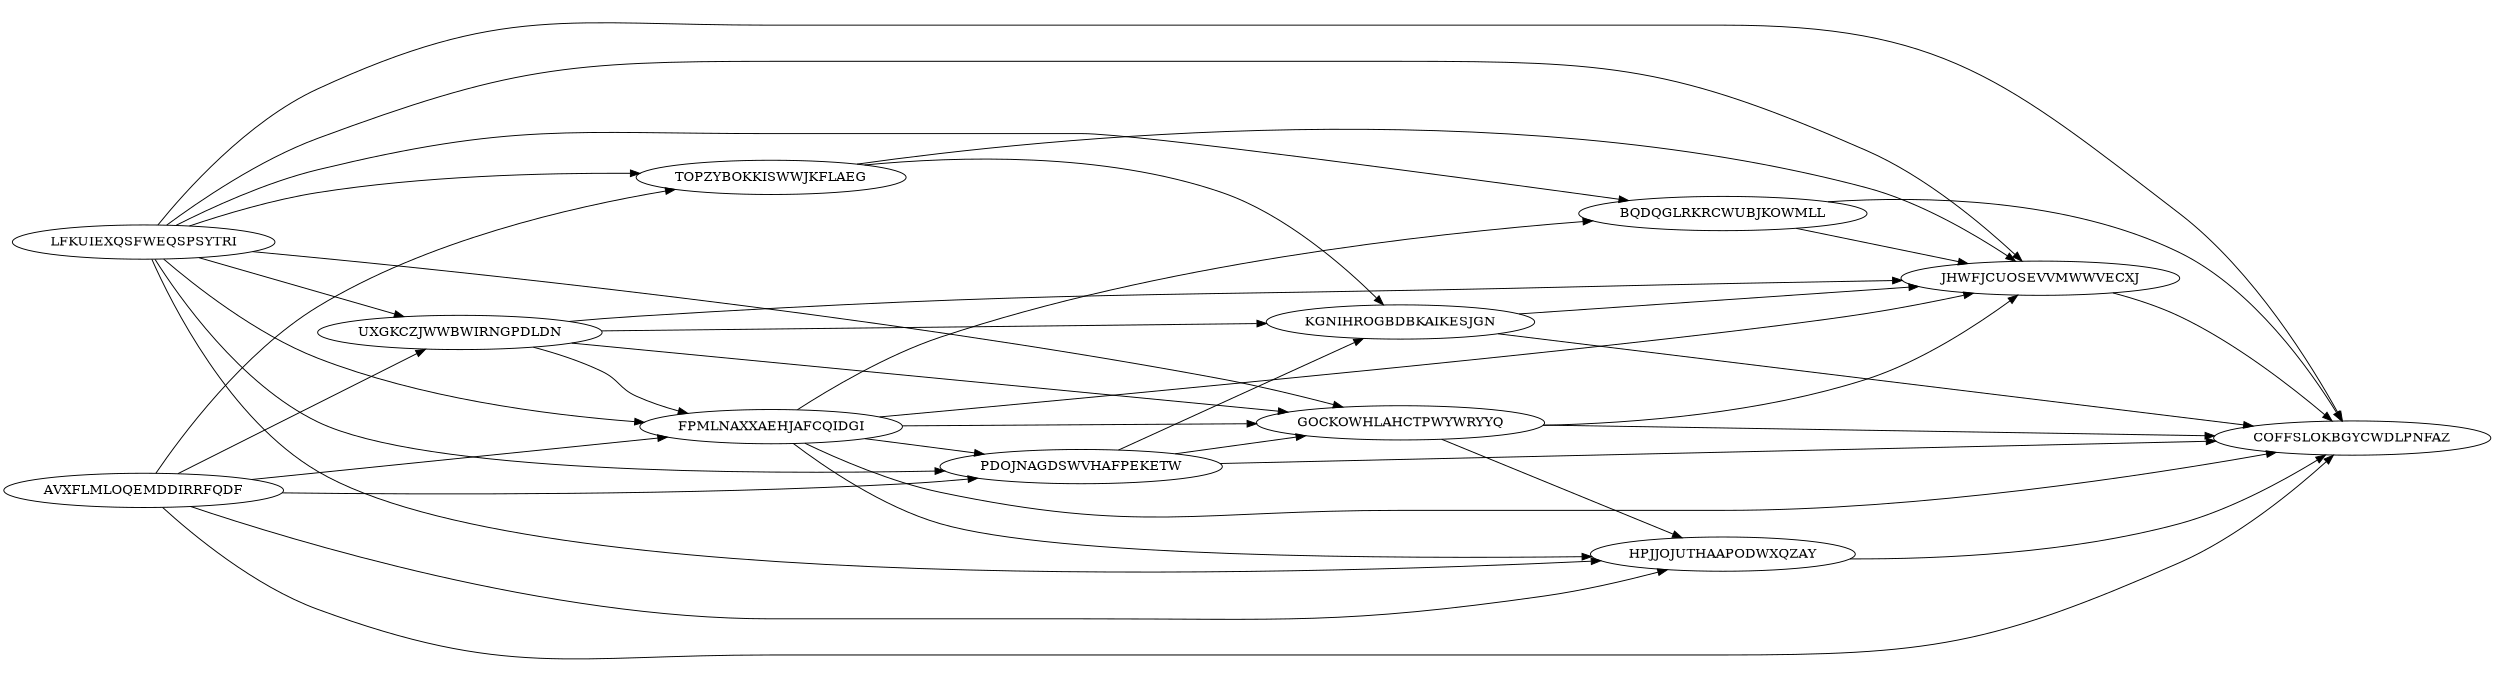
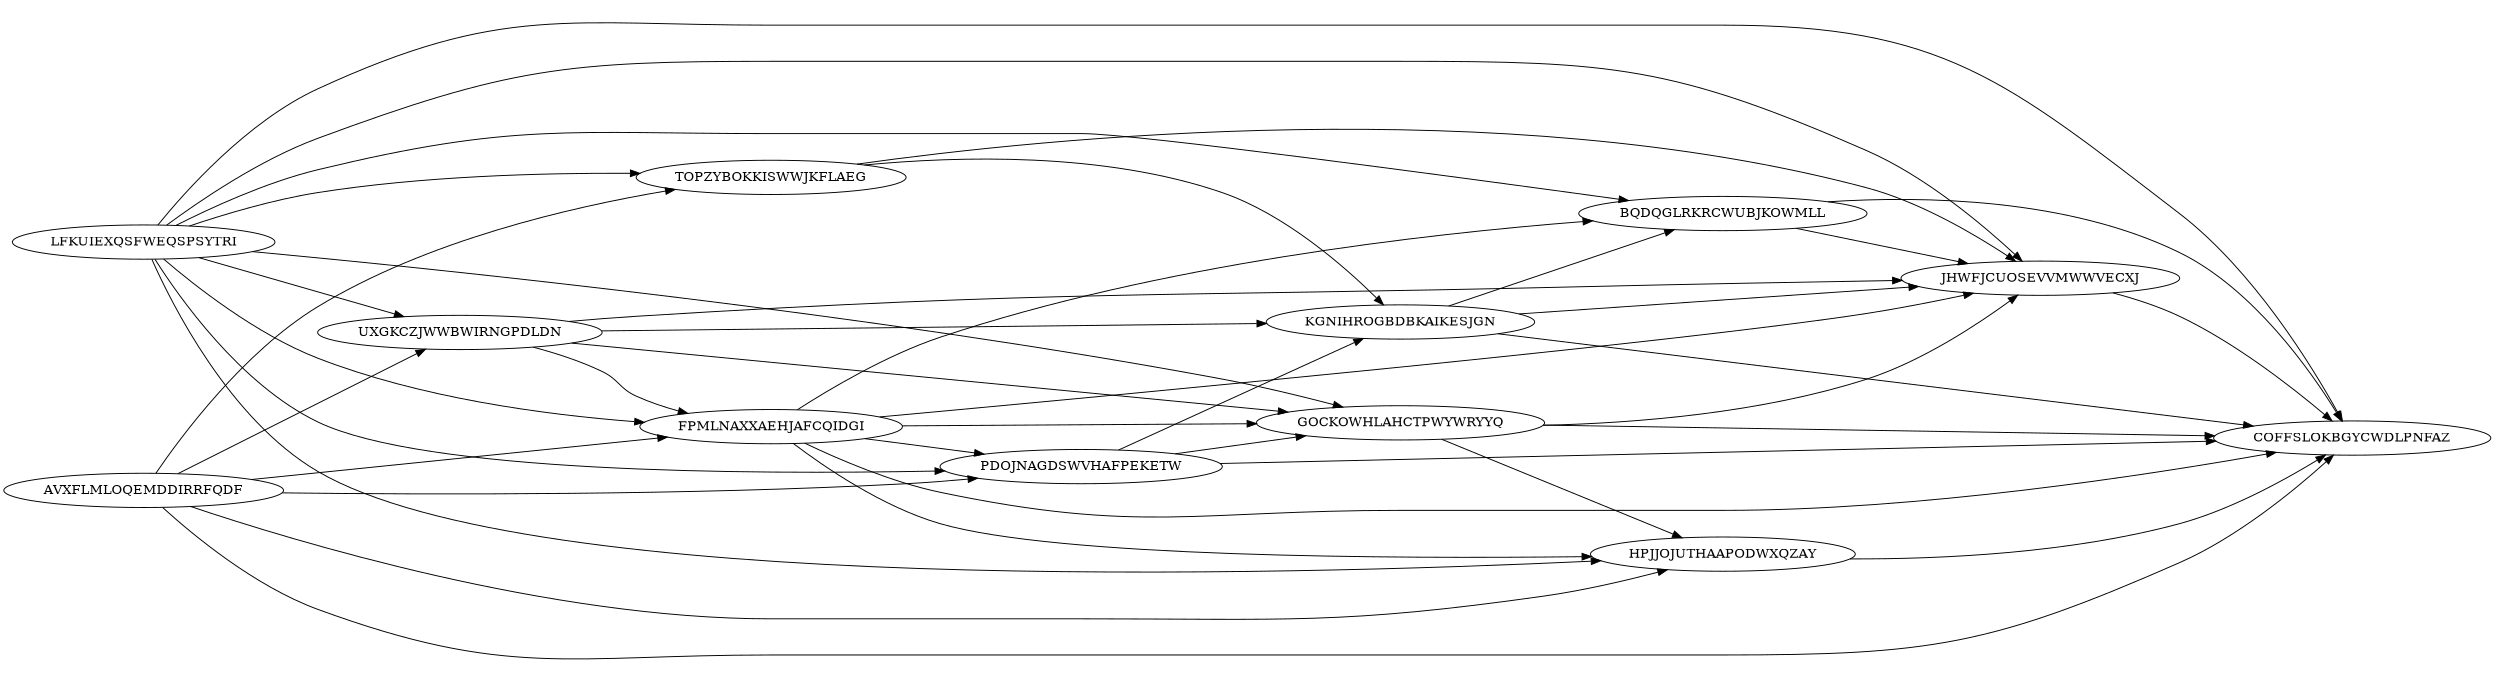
edge "KGNIHROGBDBKAIKESJGN" -> "BQDQGLRKRCWUBJKOWMLL": added
